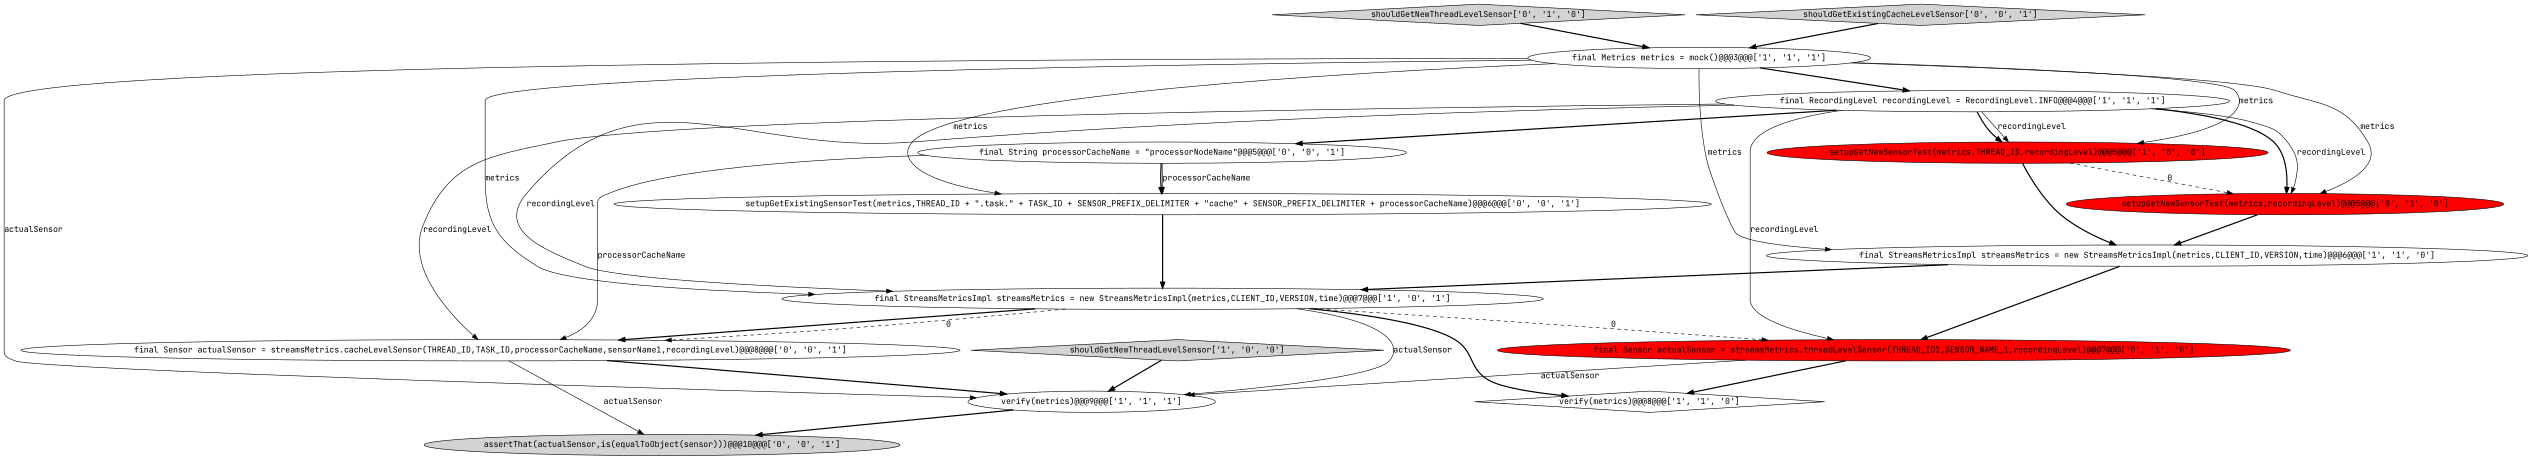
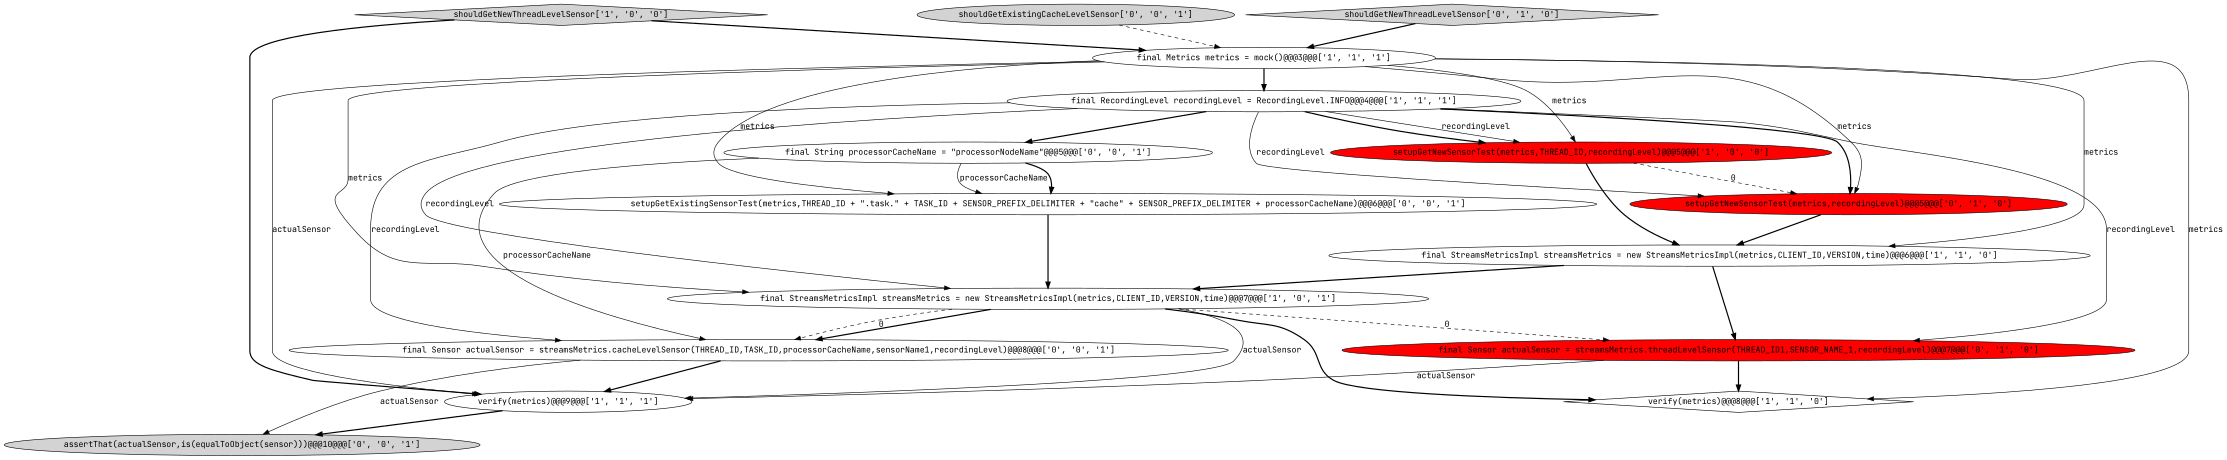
node "shouldGetExistingCacheLevelSensor['0', '0', '1']": shape diamond -> ellipse
edge "shouldGetNewThreadLevelSensor['1', '0', '0']" -> "final Metrics metrics = mock()@@@3@@@['1', '1', '1']": added
edge "shouldGetExistingCacheLevelSensor['0', '0', '1']" -> "final Metrics metrics = mock()@@@3@@@['1', '1', '1']": style bold -> dashed
edge "final Metrics metrics = mock()@@@3@@@['1', '1', '1']" -> "verify(metrics)@@@8@@@['1', '1', '0']": added, label "metrics"
